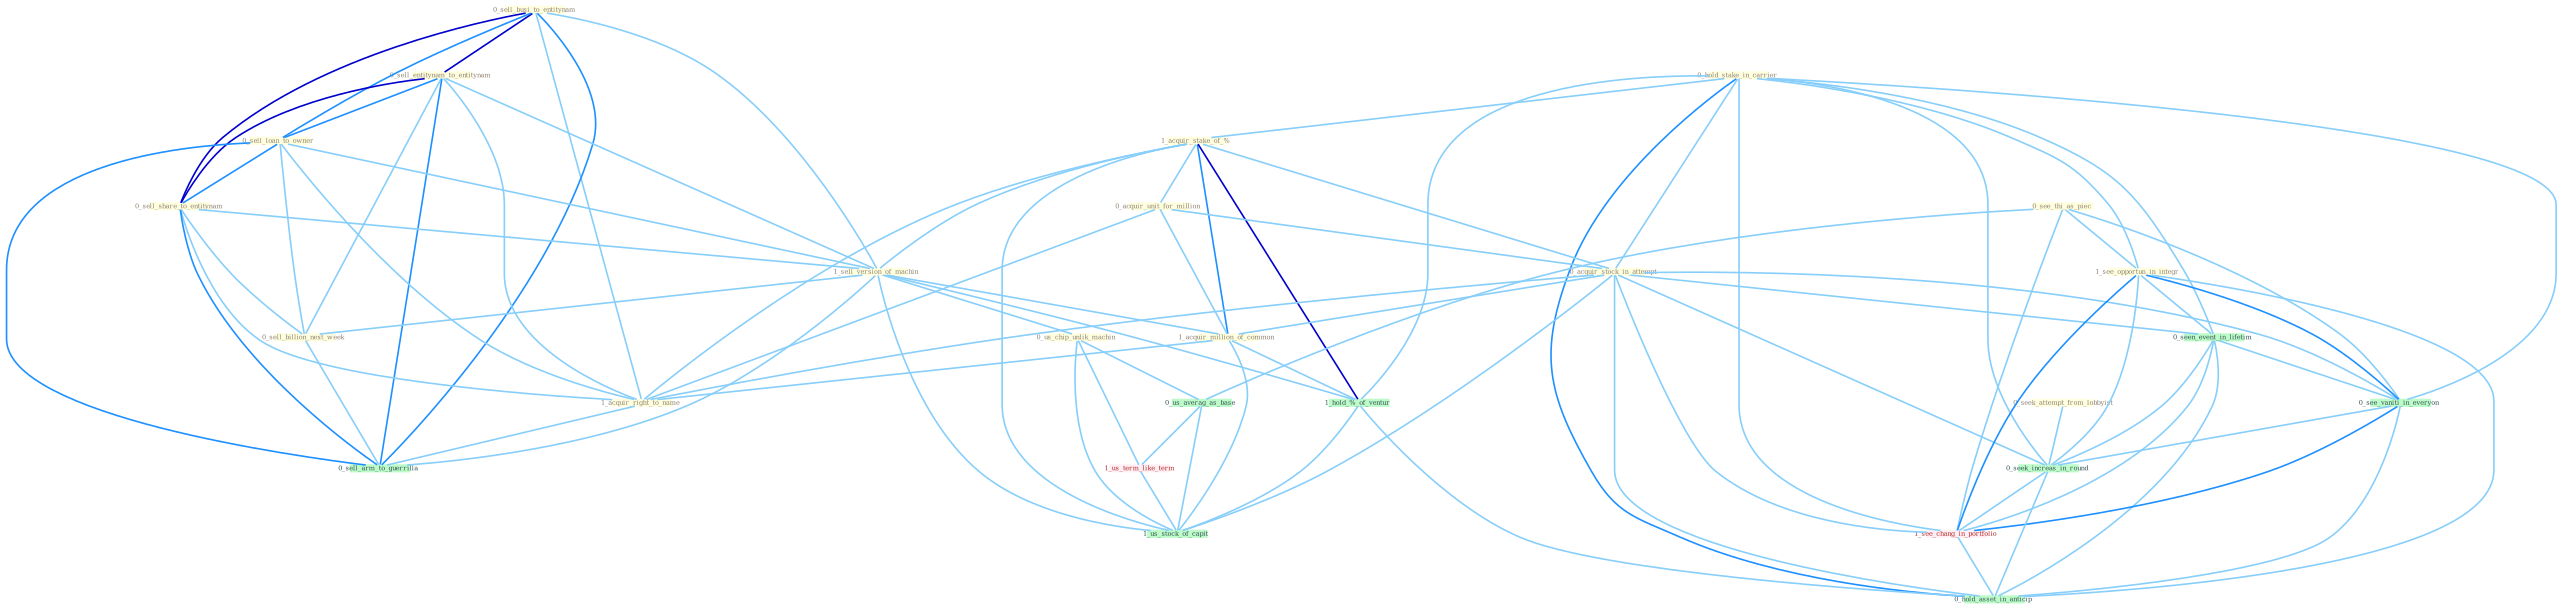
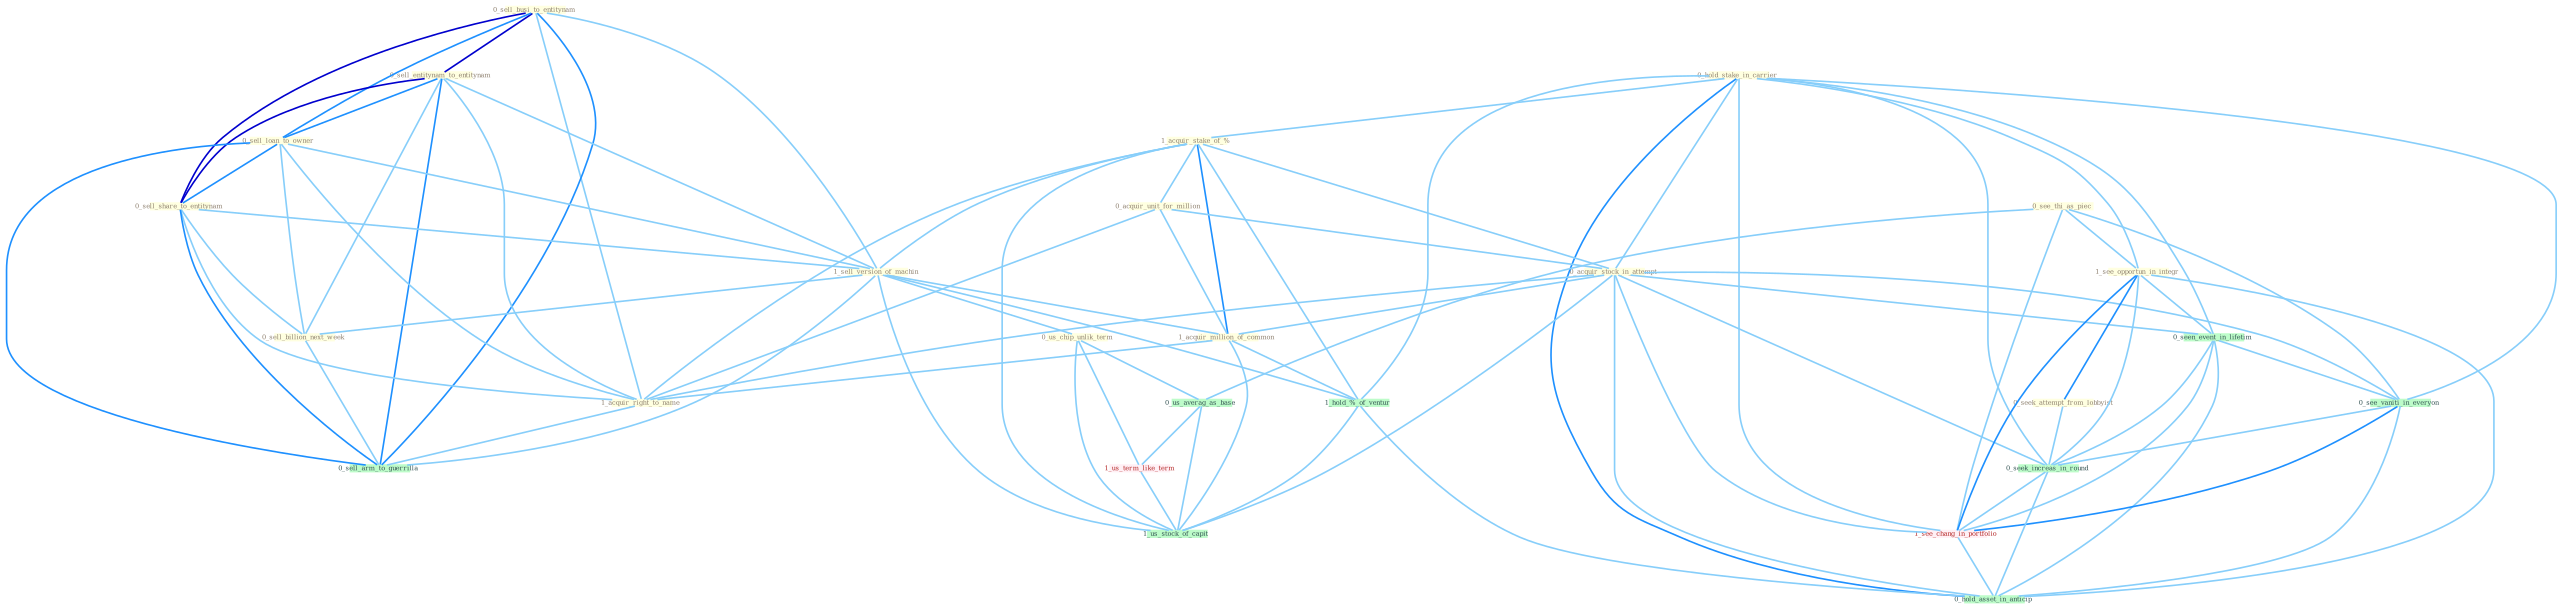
edge "1_acquir_stake_of_%" -- "1_hold_%_of_ventur": color #0000cd -> #87cefa
edge "1_see_opportun_in_integr" -- "0_see_vaniti_in_everyon": now "1_see_opportun_in_integr" -- "0_seek_attempt_from_lobbyist"
node "0_us_chip_unlik_machin": label "0_us_chip_unlik_machin" -> "0_us_chip_unlik_term"
